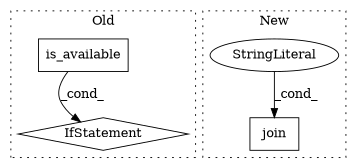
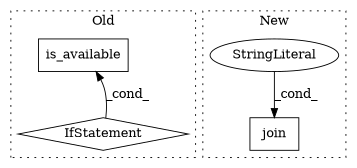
edge "is_available" -> "IfStatement": reversed
